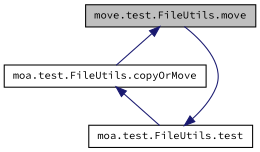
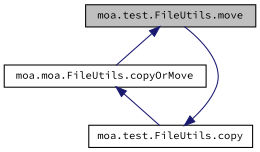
node "move.test.FileUtils.move": label "move.test.FileUtils.move" -> "moa.test.FileUtils.move"
node "moa.test.FileUtils.copyOrMove": label "moa.test.FileUtils.copyOrMove" -> "moa.moa.FileUtils.copyOrMove"
node "moa.test.FileUtils.test": label "moa.test.FileUtils.test" -> "moa.test.FileUtils.copy"
